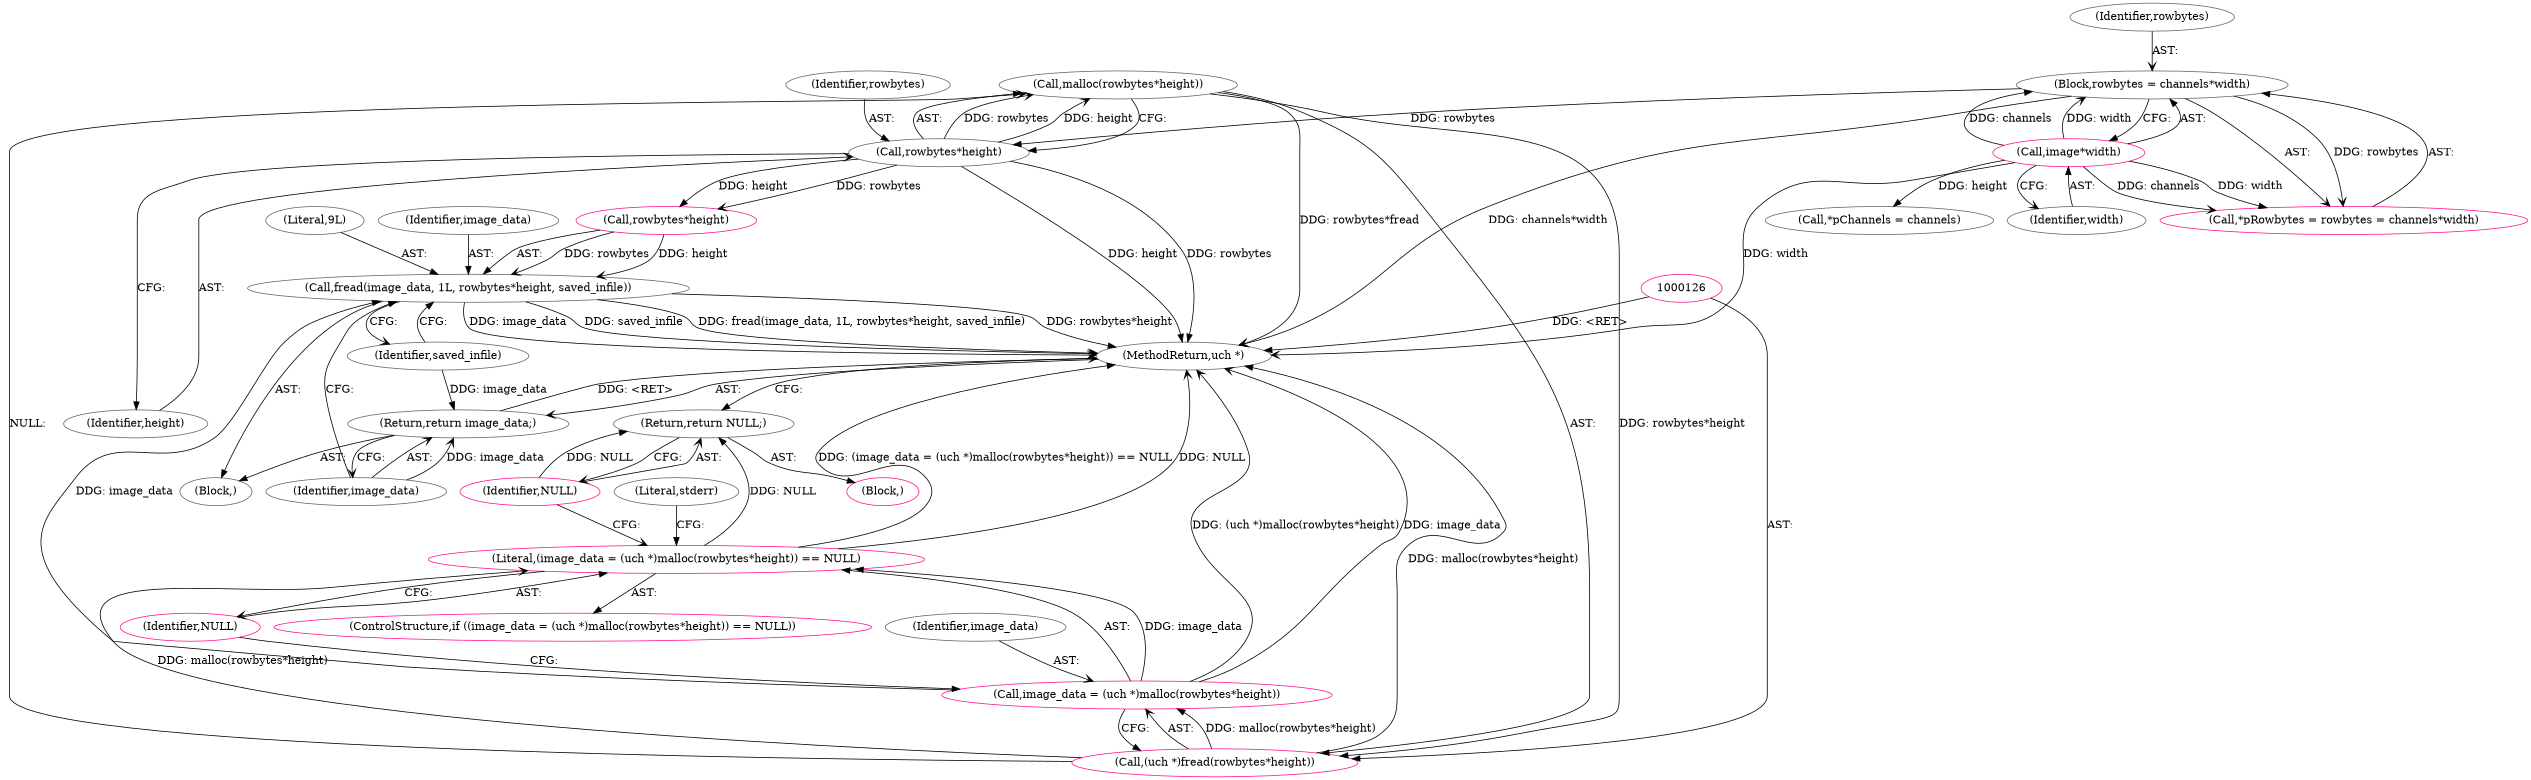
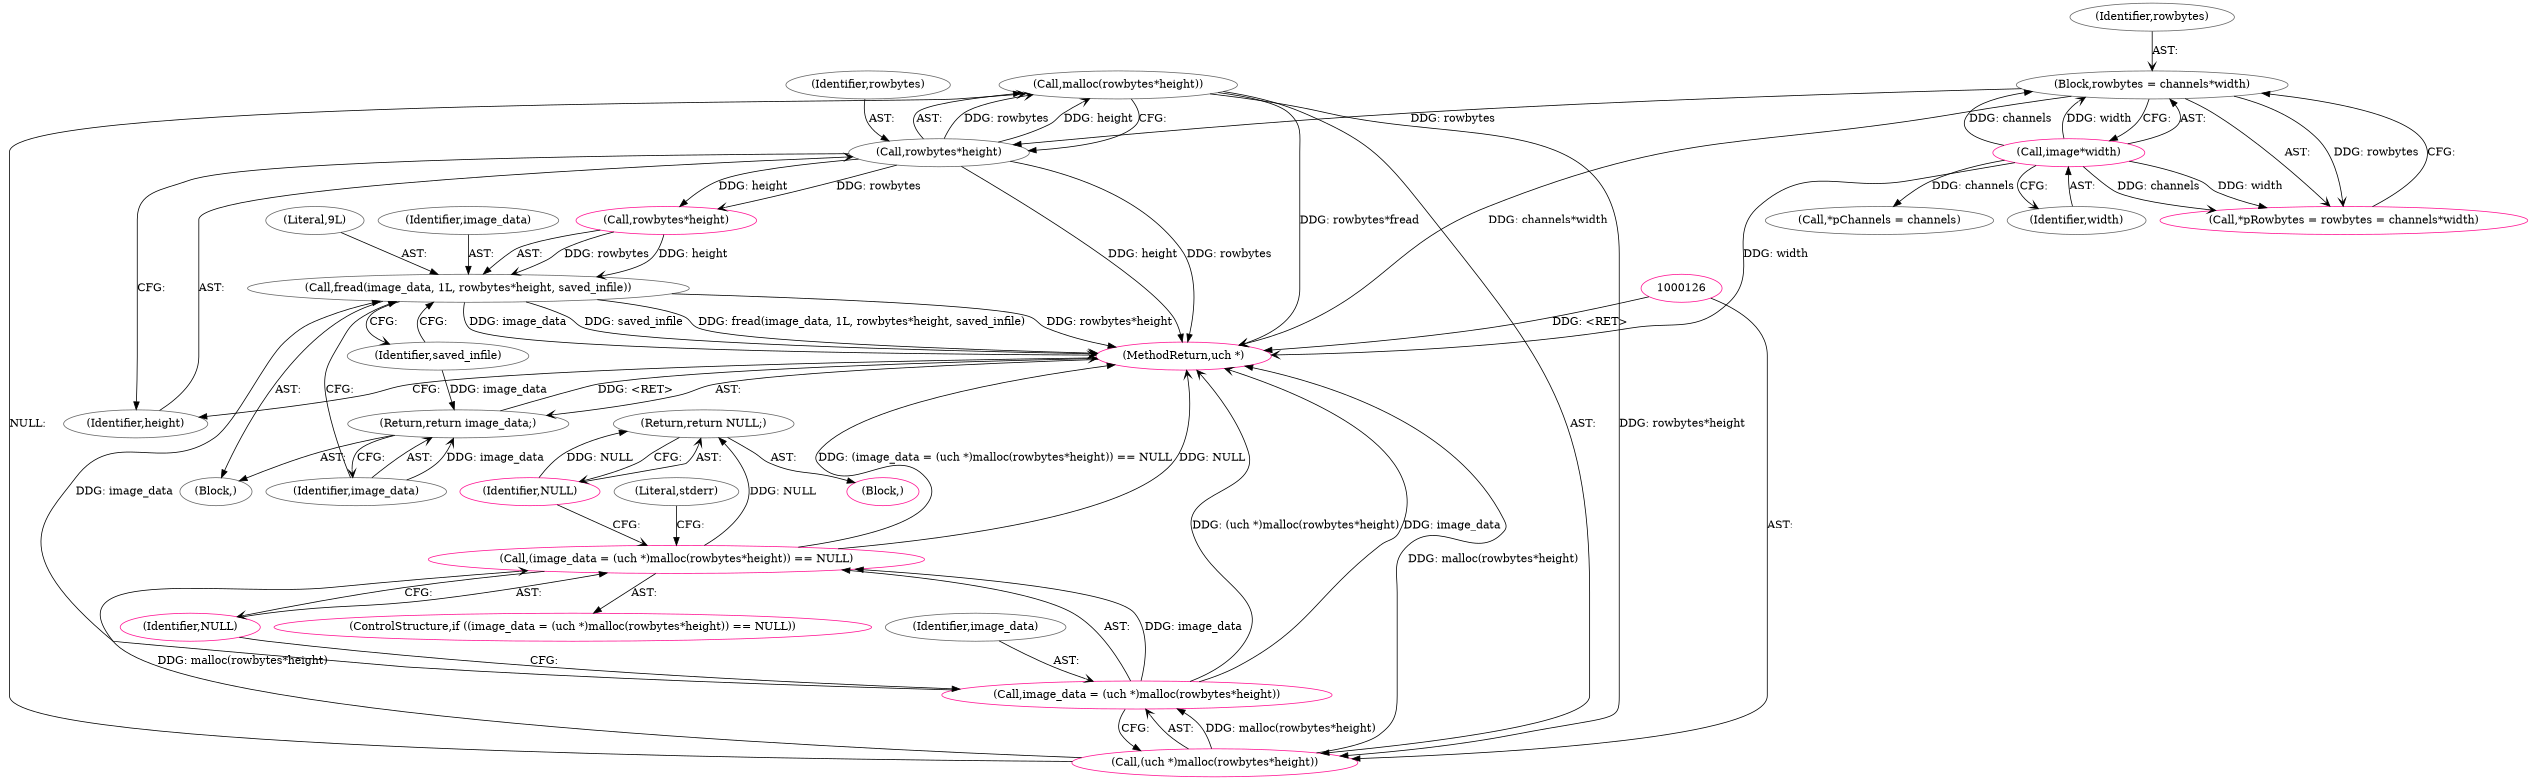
edge "(Call,*pRowbytes = rowbytes = channels*width)" -> "(Block,rowbytes = channels*width)": label "AST: " -> "CFG: "
edge "(Call,image*width)" -> "(Call,*pChannels = channels)": label "DDG: height" -> "DDG: channels"
node "(MethodReturn,uch *)": color gray40 -> deeppink
edge "(MethodReturn,uch *)" -> "(Return,return NULL;)": now "(MethodReturn,uch *)" -> "(Identifier,height)"
node "(Literal,(image_data = (uch *)malloc(rowbytes*height)) == NULL)": label "(Literal,(image_data = (uch *)malloc(rowbytes*height)) == NULL)" -> "(Call,(image_data = (uch *)malloc(rowbytes*height)) == NULL)"
node "(Call,(uch *)fread(rowbytes*height))": label "(Call,(uch *)fread(rowbytes*height))" -> "(Call,(uch *)malloc(rowbytes*height))"
